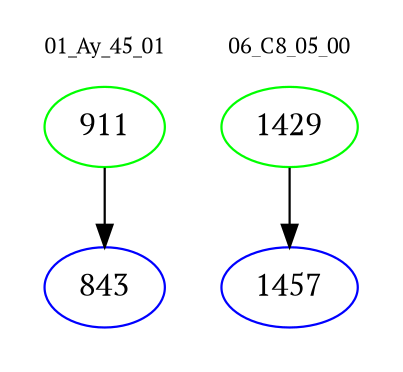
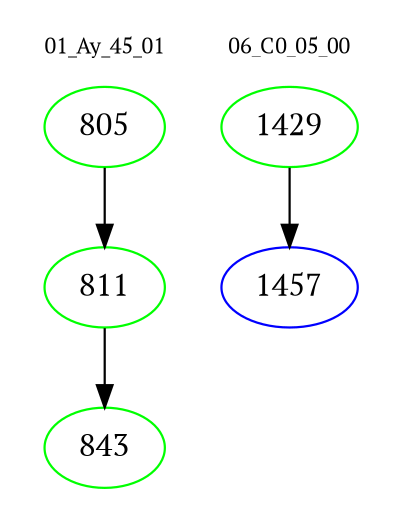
cluster "06_C8_05_00": label "06_C8_05_00" -> "06_C0_05_00"
node "805": added
node "911": label "911" -> "811"
node "843": color blue -> green
